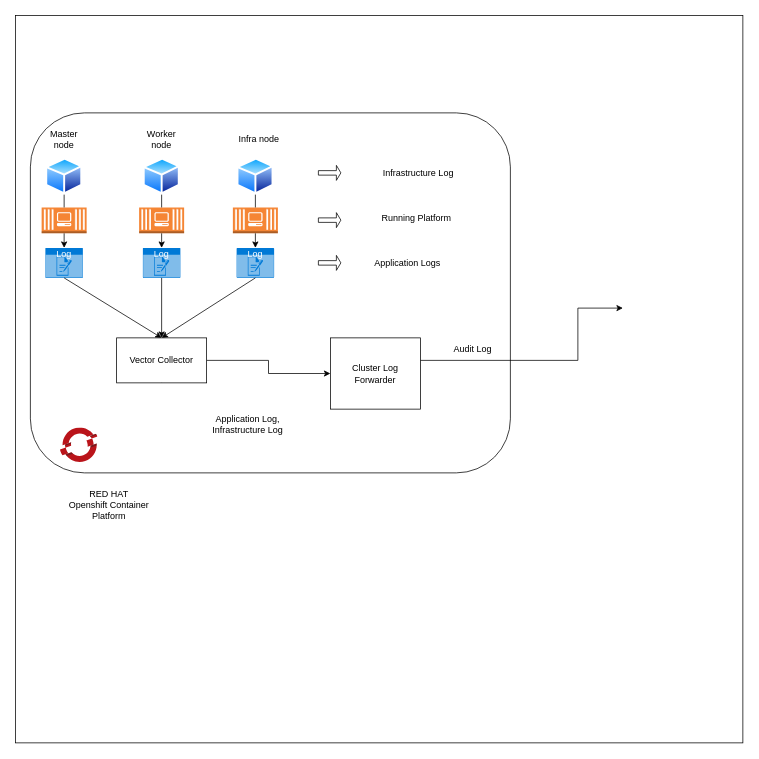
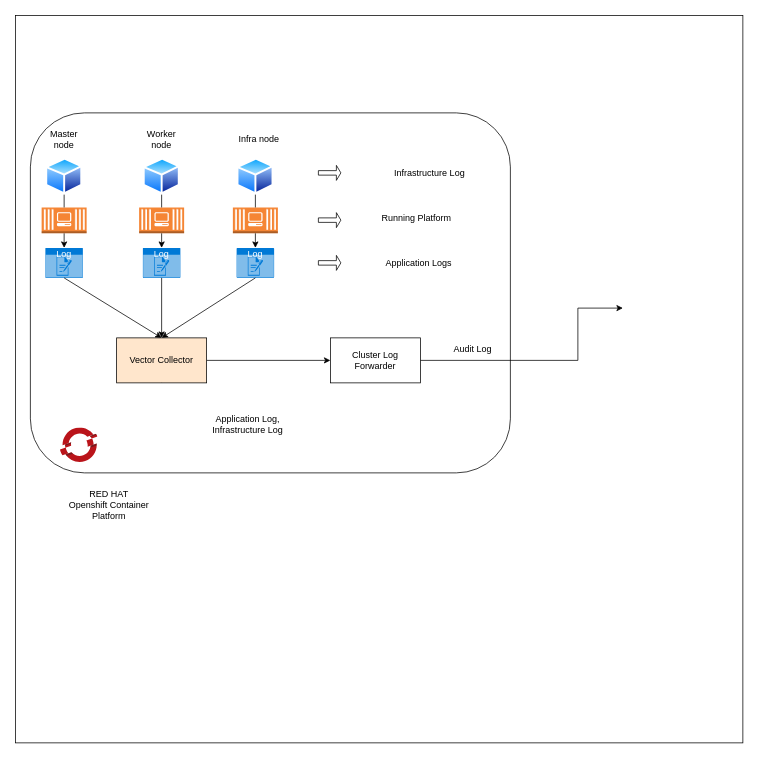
node "Infrastructure Log": moved (419, 173) -> (430, 173)
node "Application Logs": moved (407, 263) -> (419, 263)
node "Vector Collector": fillcolor #ffffff -> #ffe6cc
node "Cluster Log Forwarder": size 90x71 -> 90x45
